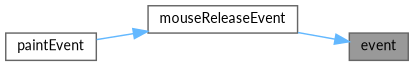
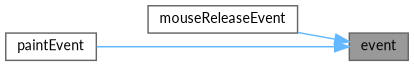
edge "paintEvent" -> "mouseReleaseEvent": now "paintEvent" -> "event"
